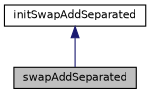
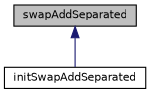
edge "swapAddSeparated" -> "initSwapAddSeparated": reversed
